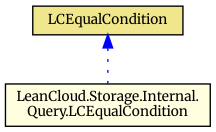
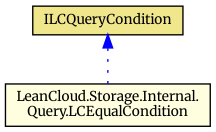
node "LCEqualCondition": label "LCEqualCondition" -> "ILCQueryCondition"
